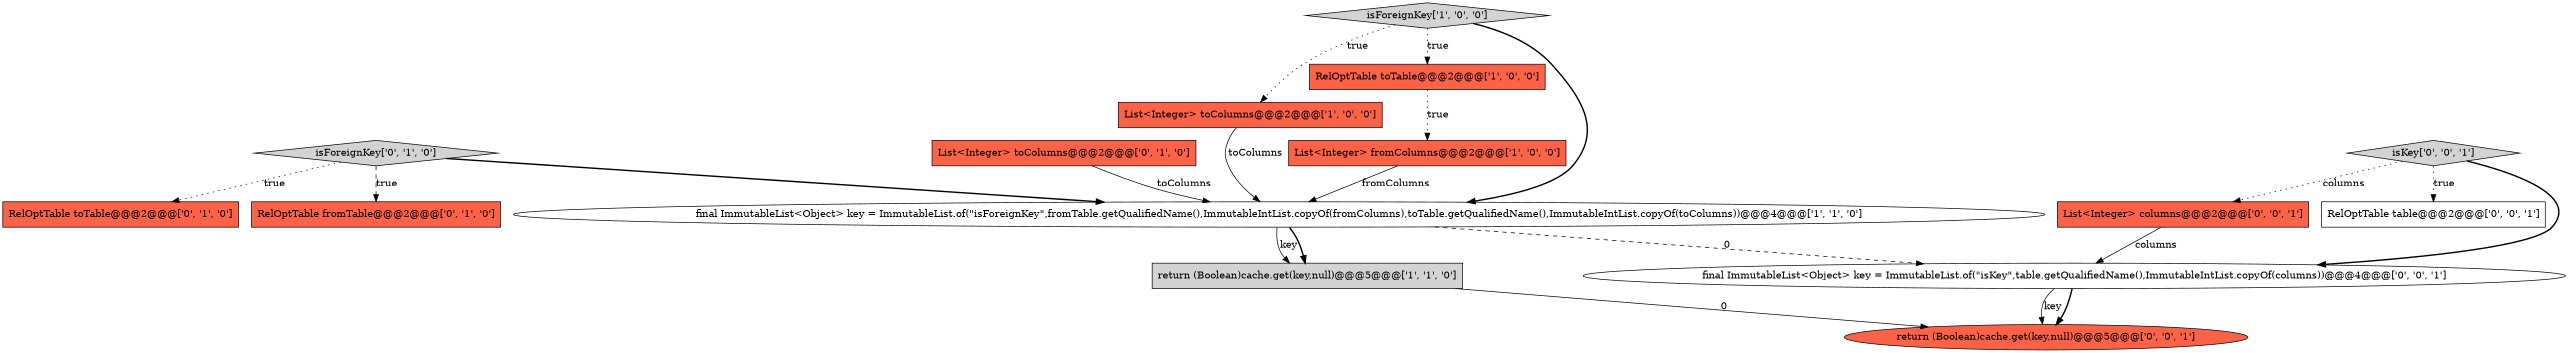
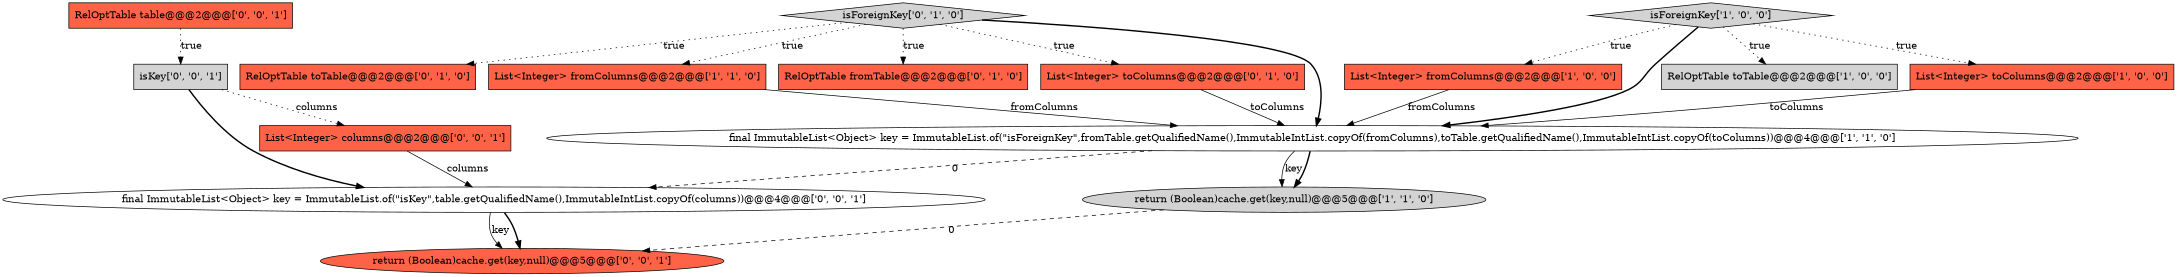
edge "isForeignKey['0', '1', '0']" -> "List<Integer> toColumns@@@2@@@['0', '1', '0']": added, label "true"
node "List<Integer> fromColumns@@@2@@@['1', '1', '0']": added
node "RelOptTable toTable@@@2@@@['1', '0', '0']": fillcolor tomato -> lightgray
edge "RelOptTable toTable@@@2@@@['1', '0', '0']" -> "List<Integer> fromColumns@@@2@@@['1', '0', '0']": now "isForeignKey['1', '0', '0']" -> "List<Integer> fromColumns@@@2@@@['1', '0', '0']"
node "isKey['0', '0', '1']": shape diamond -> box
edge "isForeignKey['0', '1', '0']" -> "RelOptTable fromTable@@@2@@@['0', '1', '0']": style dashed -> dotted
edge "isKey['0', '0', '1']" -> "RelOptTable table@@@2@@@['0', '0', '1']": reversed
node "RelOptTable table@@@2@@@['0', '0', '1']": fillcolor white -> tomato
node "return (Boolean)cache.get(key,null)@@@5@@@['1', '1', '0']": shape box -> ellipse
edge "return (Boolean)cache.get(key,null)@@@5@@@['1', '1', '0']" -> "return (Boolean)cache.get(key,null)@@@5@@@['0', '0', '1']": style solid -> dashed
